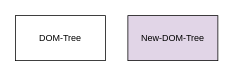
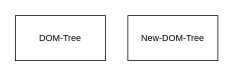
node "New-DOM-Tree": fillcolor #e1d5e7 -> #ffffff
